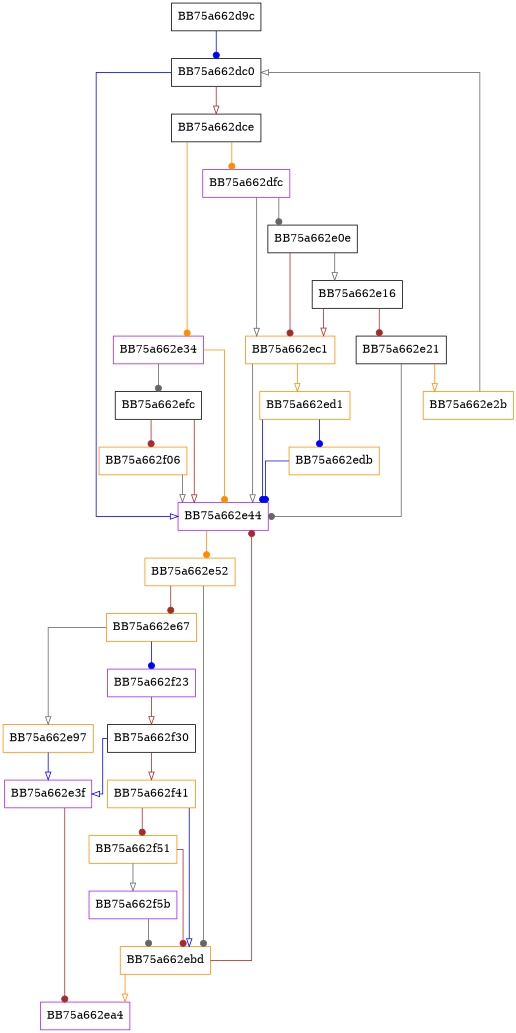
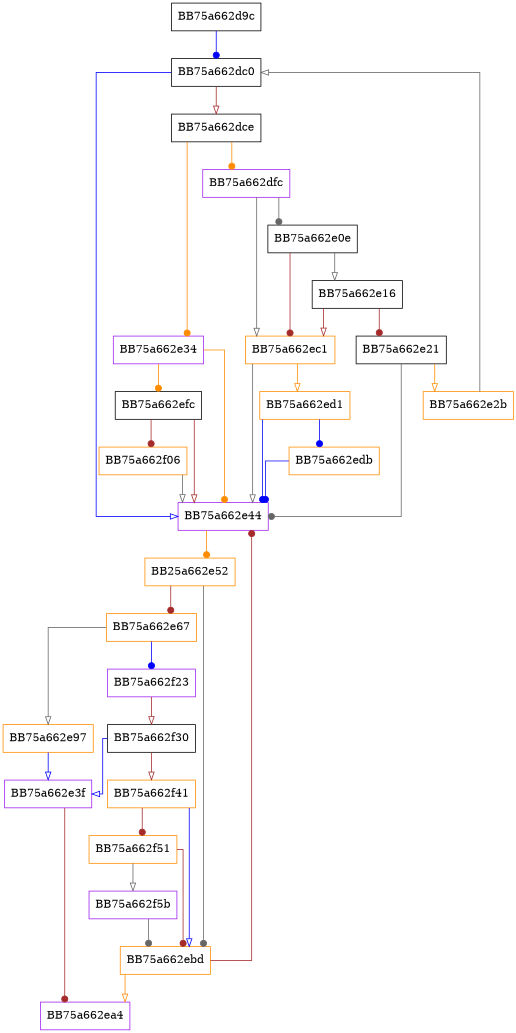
edge "BB75a662e34" -> "BB75a662efc": color gray40 -> darkorange
node "BB75a662e52": label "BB75a662e52" -> "BB25a662e52"
